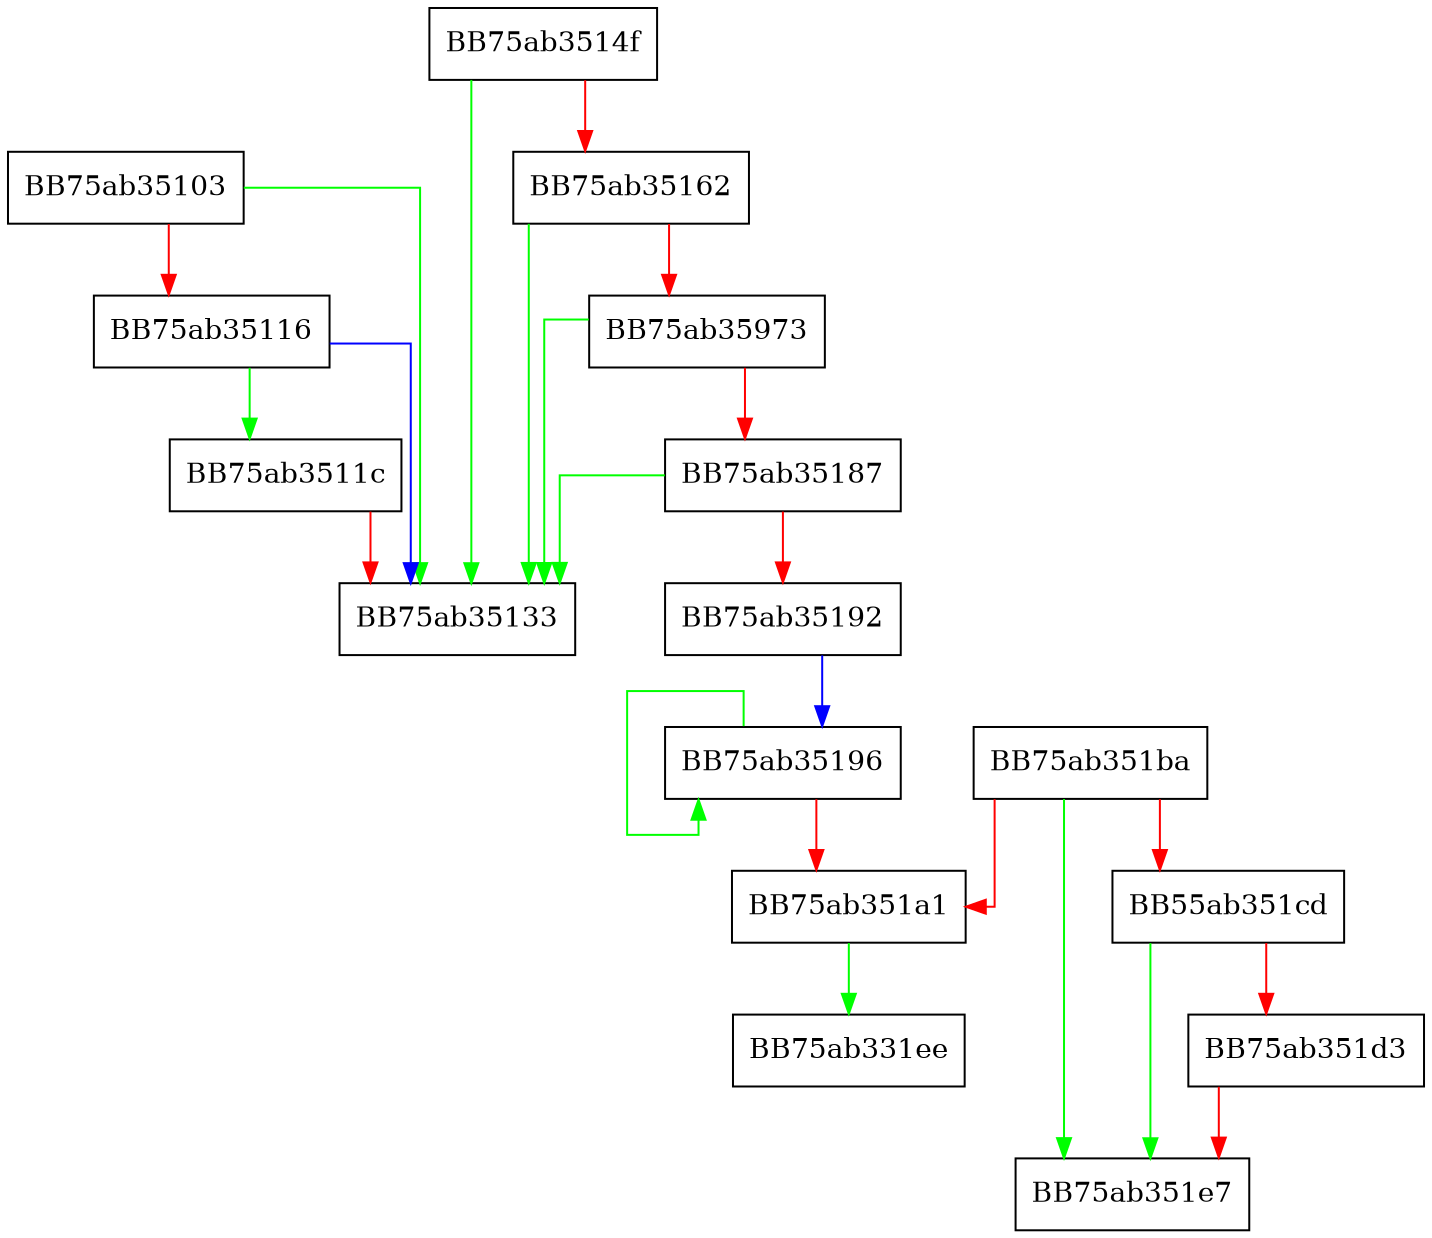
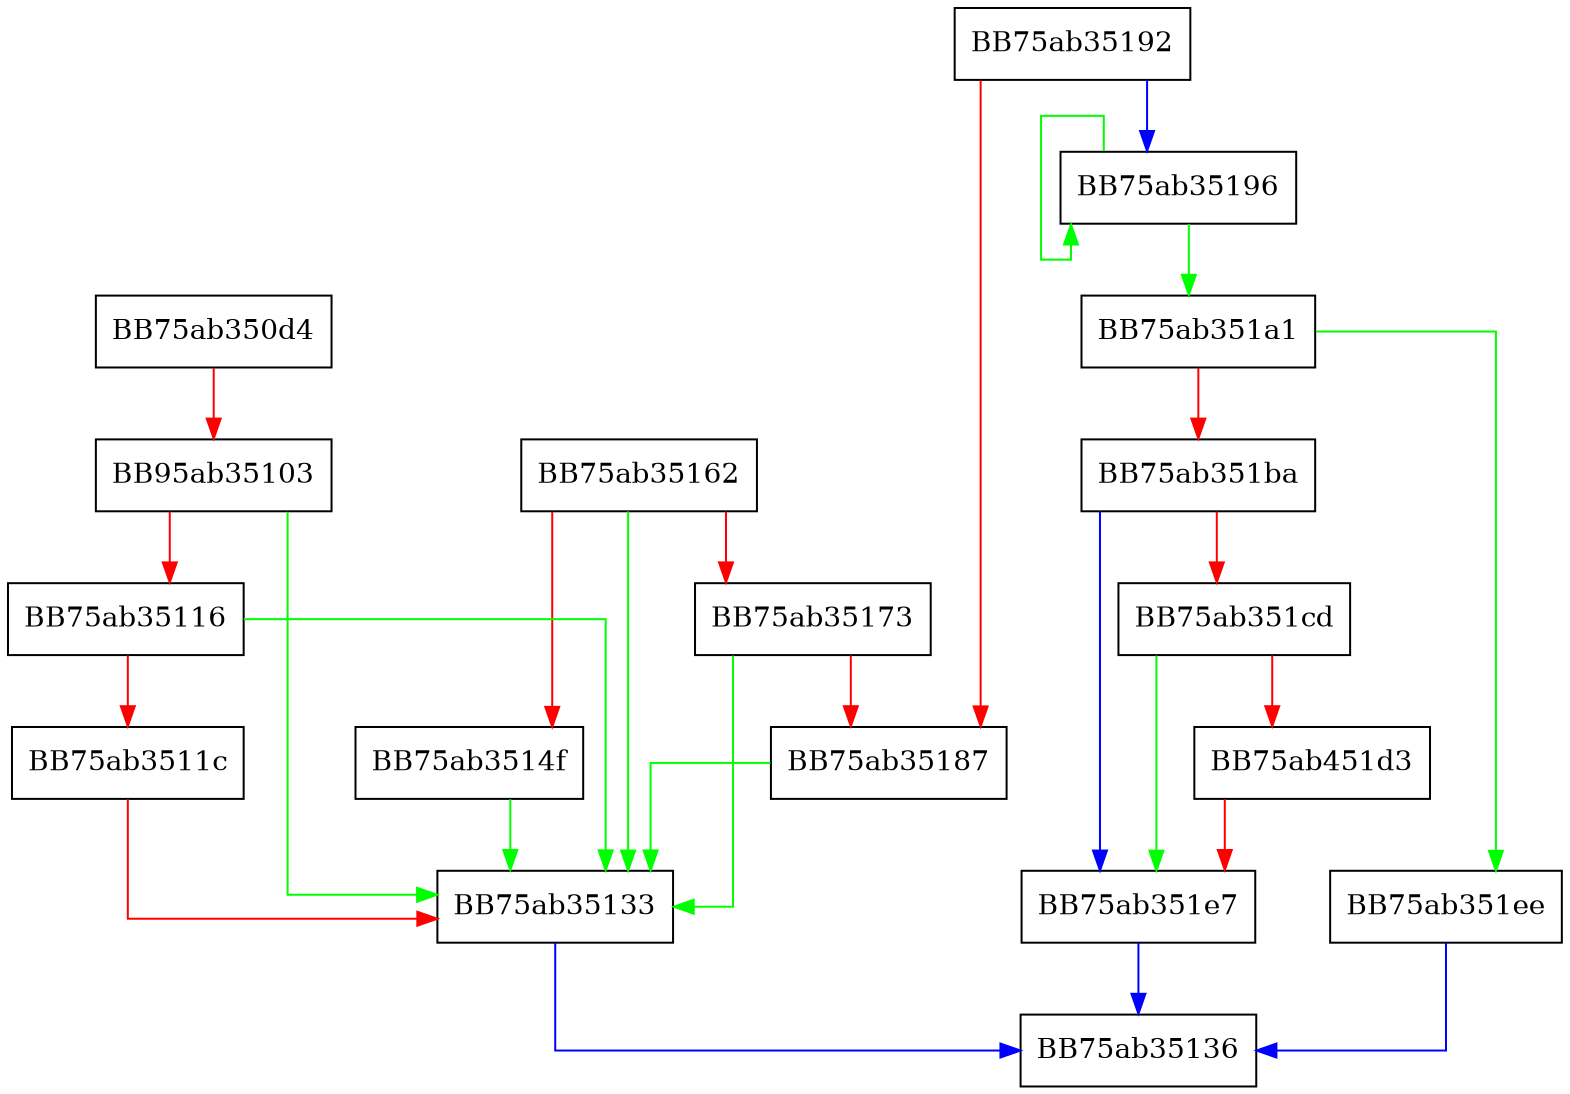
edge "BB75ab3514f" -> "BB75ab35162": reversed
node "BB75ab35103": label "BB75ab35103" -> "BB95ab35103"
node "BB75ab350d4": added
node "BB75ab35973": label "BB75ab35973" -> "BB75ab35173"
edge "BB75ab35116" -> "BB75ab35133": color blue -> green
edge "BB75ab35116" -> "BB75ab3511c": color green -> red
edge "BB75ab35187" -> "BB75ab35192": reversed
edge "BB75ab35196" -> "BB75ab351a1": color red -> green
edge "BB75ab351ba" -> "BB75ab351a1": reversed
node "BB55ab351cd": label "BB55ab351cd" -> "BB75ab351cd"
edge "BB75ab351ba" -> "BB75ab351e7": color green -> blue
node "BB75ab331ee": label "BB75ab331ee" -> "BB75ab351ee"
node "BB75ab35136": added
node "BB75ab351d3": label "BB75ab351d3" -> "BB75ab451d3"
